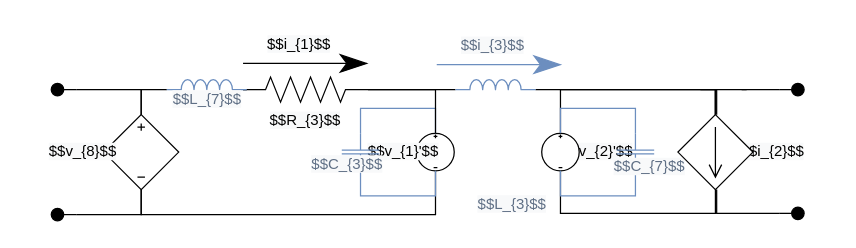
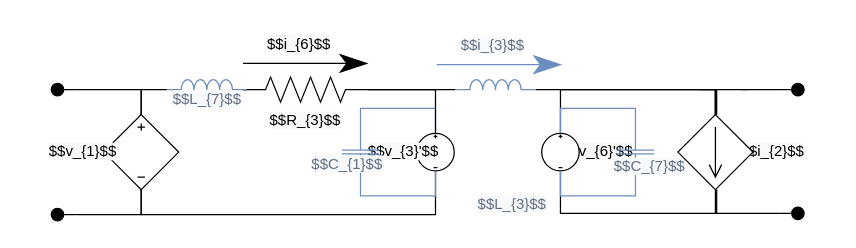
node "$$i_{1}$$": label "$$i_{1}$$" -> "$$i_{6}$$"
node "$$v_{8}$$": label "$$v_{8}$$" -> "$$v_{1}$$"
node "$$v_{1}'$$": label "$$v_{1}'$$" -> "$$v_{3}'$$"
node "$$v_{2}'$$": label "$$v_{2}'$$" -> "$$v_{6}'$$"
node "$$C_{3}$$": label "$$C_{3}$$" -> "$$C_{1}$$"
